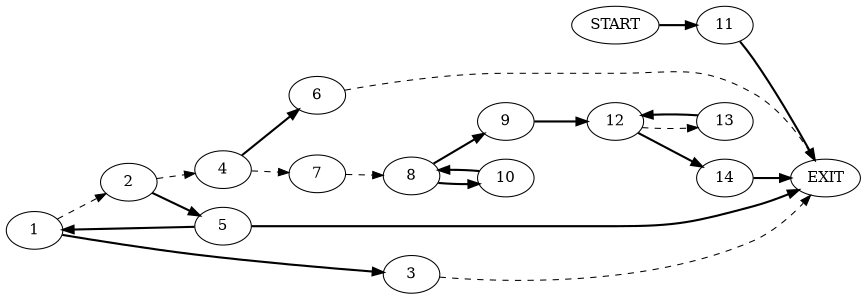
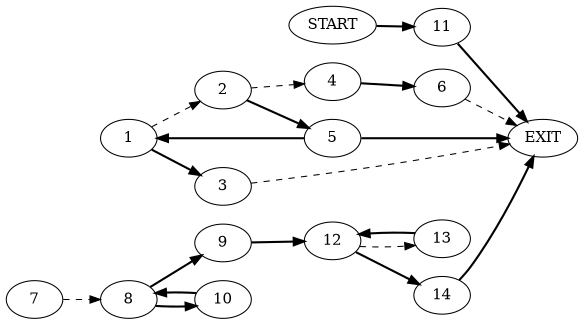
edge "4" -> "7": removed
